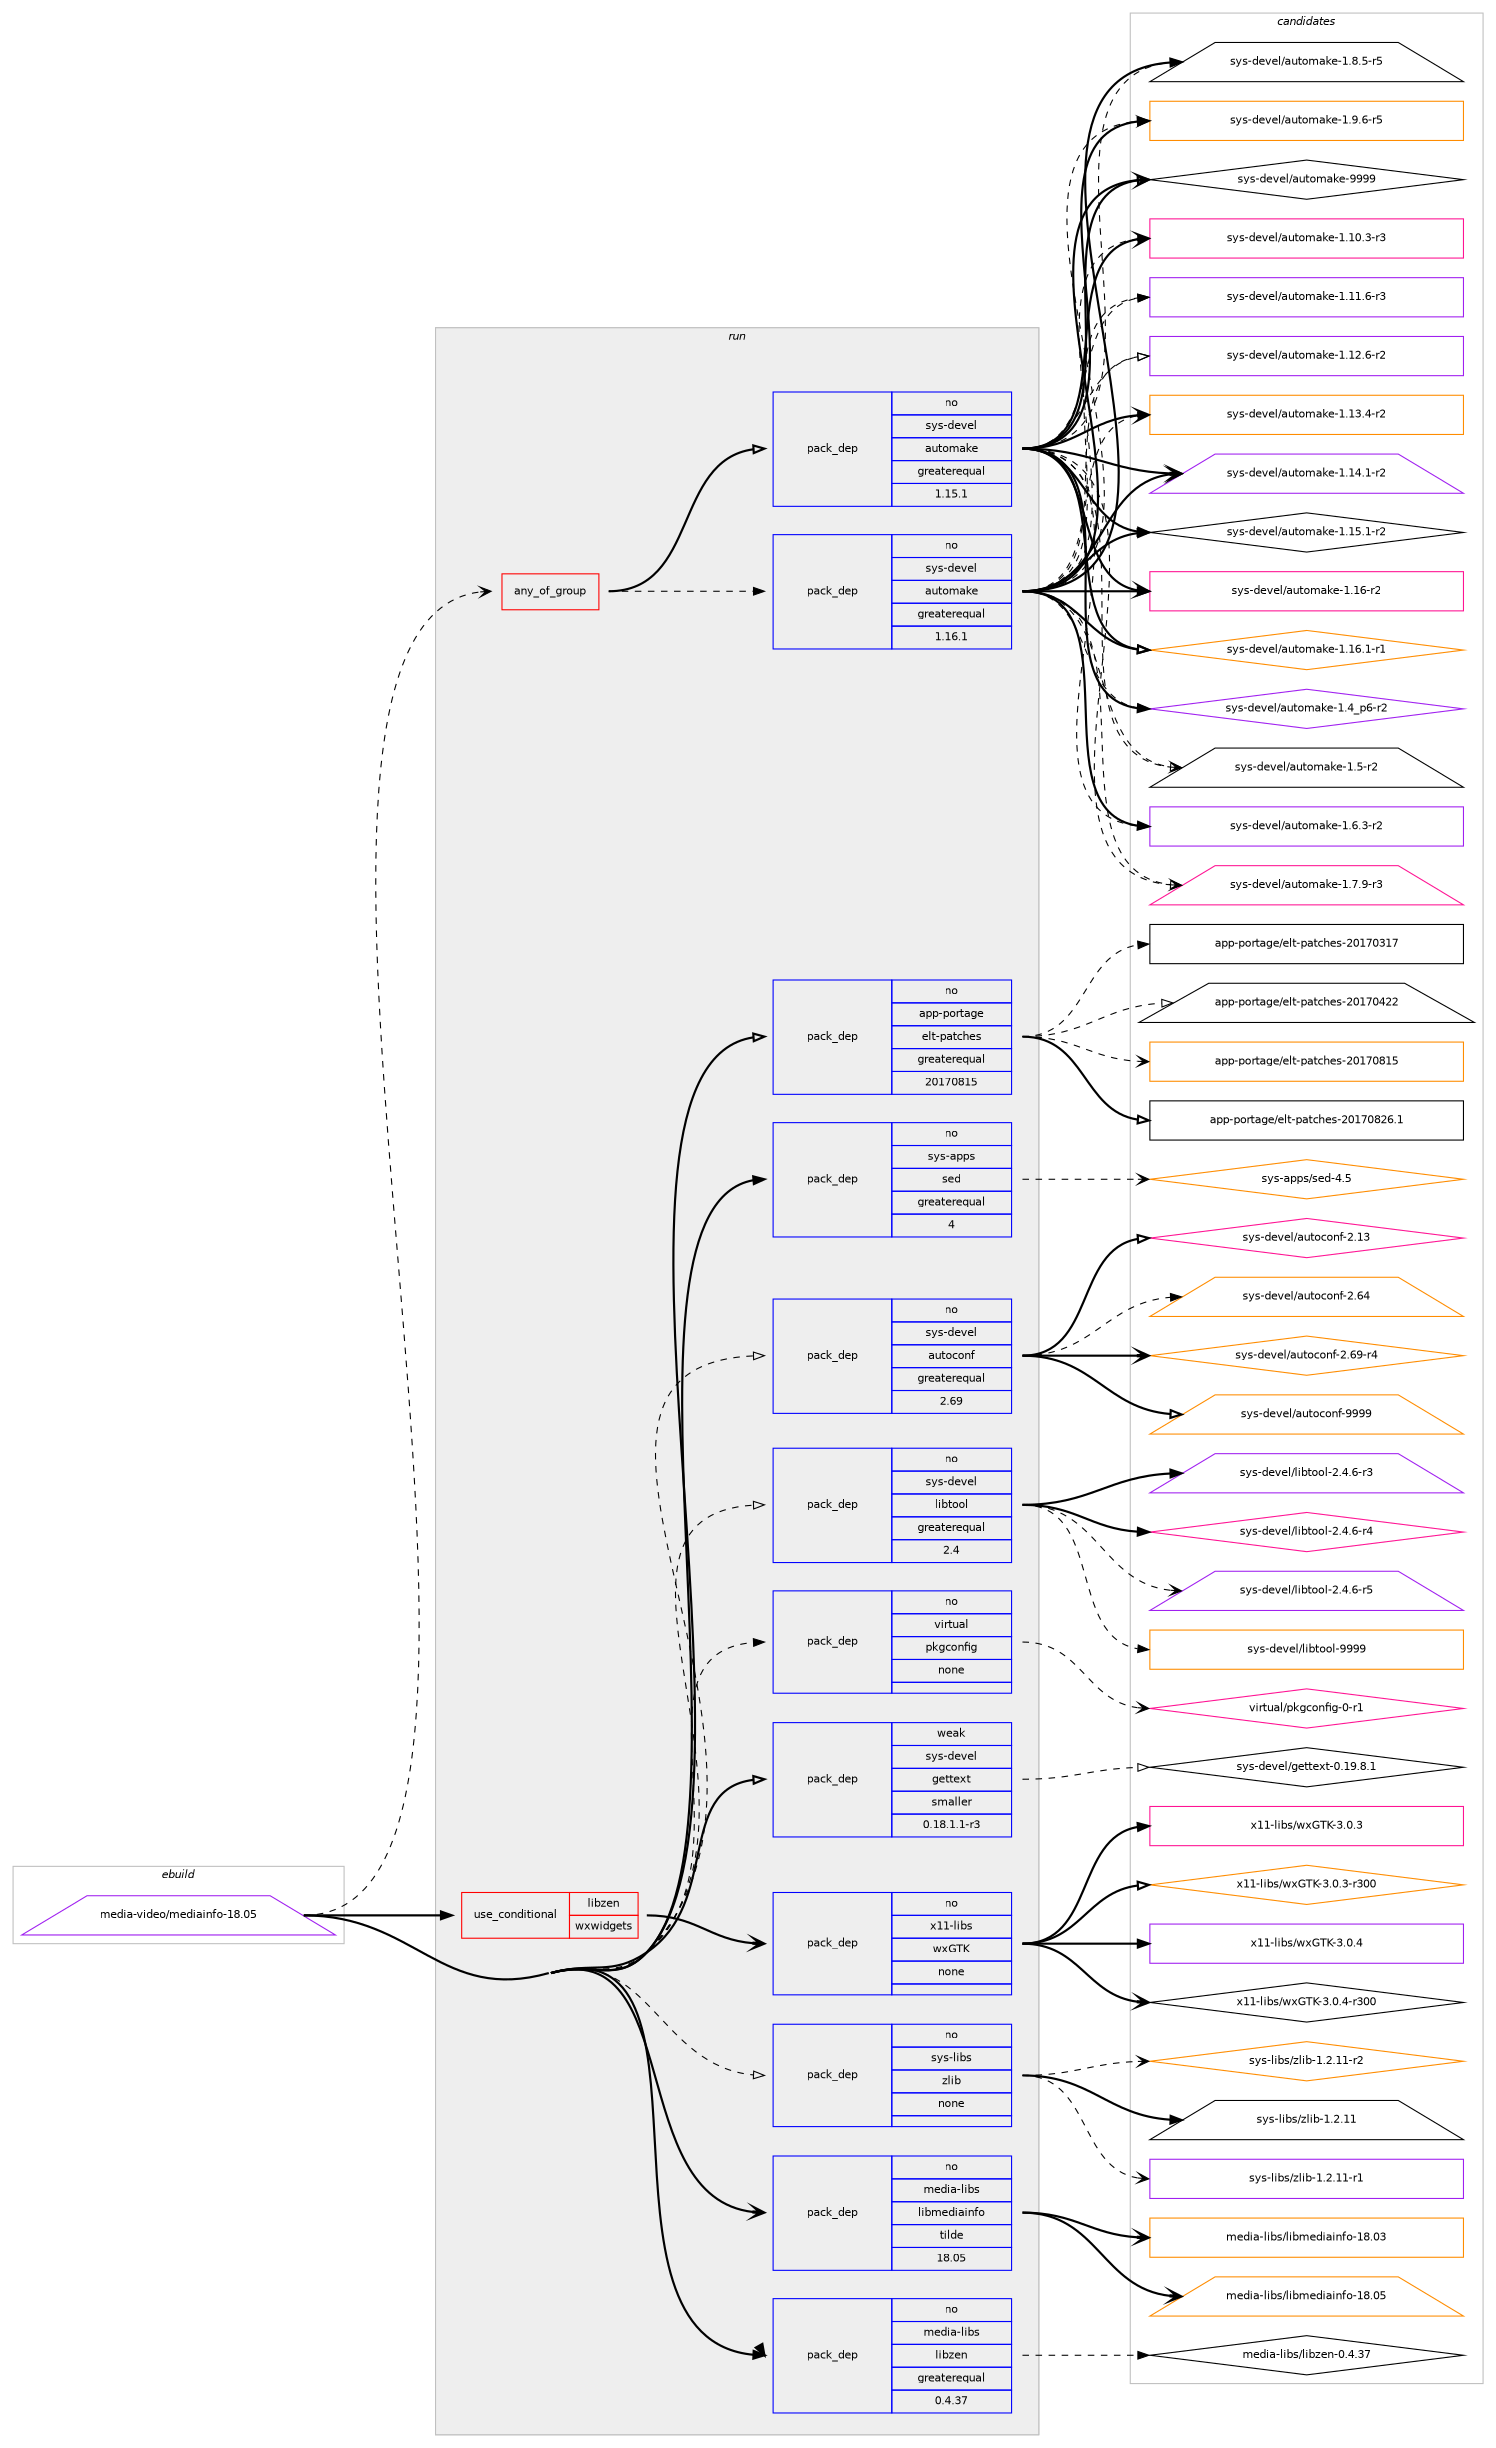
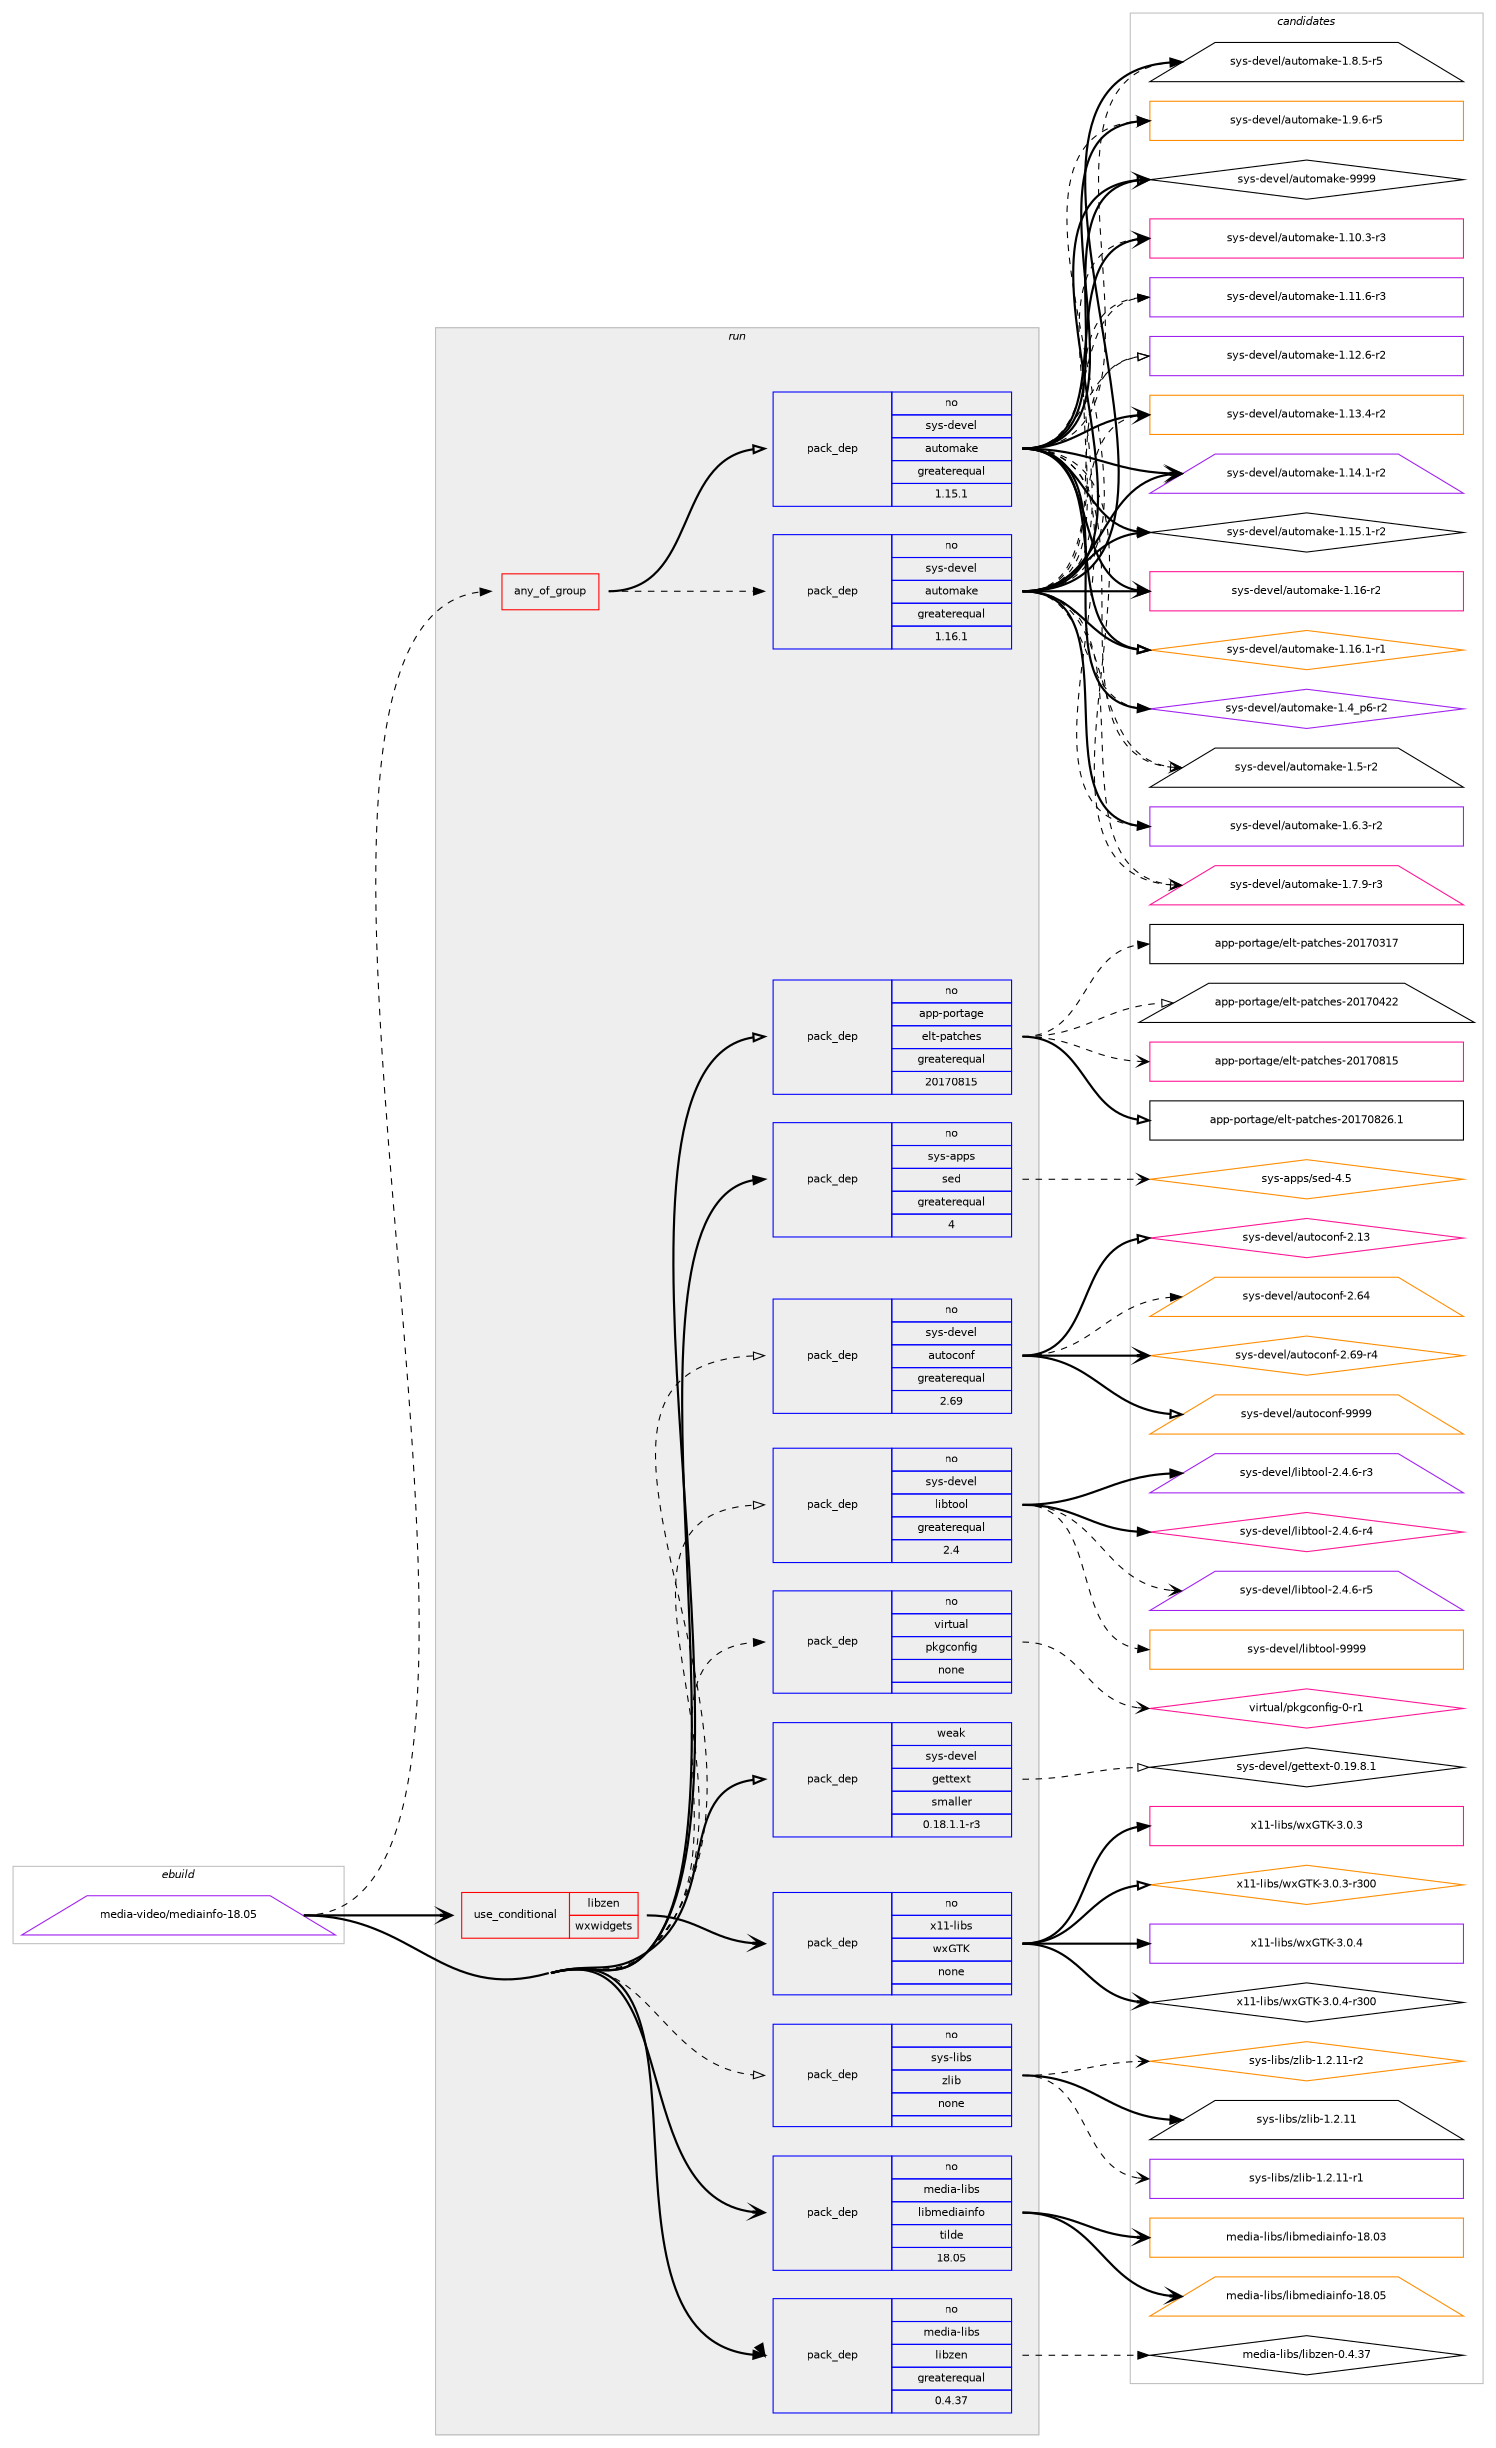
node "app-portage/elt-patches-20170815": color darkorange -> deeppink
edge "media-video/mediainfo-18.05" -> "any_of_group": arrowhead vee -> normal
edge "media-video/mediainfo-18.05" -> "use_conditional": arrowhead normal -> vee
